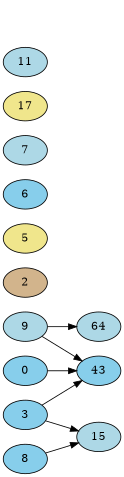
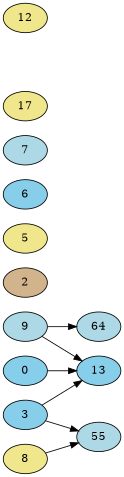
node "12": added
node "11": removed
node "43": label "43" -> "13"
node "15": label "15" -> "55"
node "8": fillcolor skyblue -> khaki
